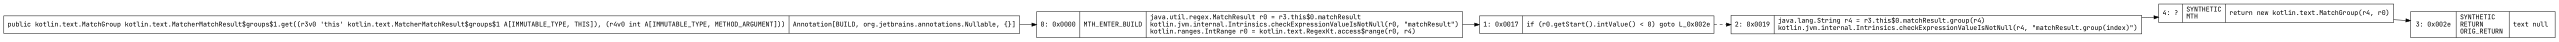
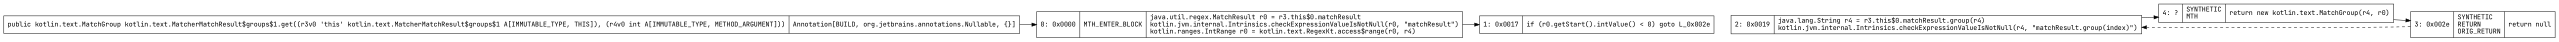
node "0: 0x0000": text "MTH_ENTER_BUILD" -> "MTH_ENTER_BLOCK"
node "3: 0x002e": text "text null" -> "return null"
edge "1: 0x0017" -> "2: 0x0019": now "3: 0x002e" -> "2: 0x0019"
